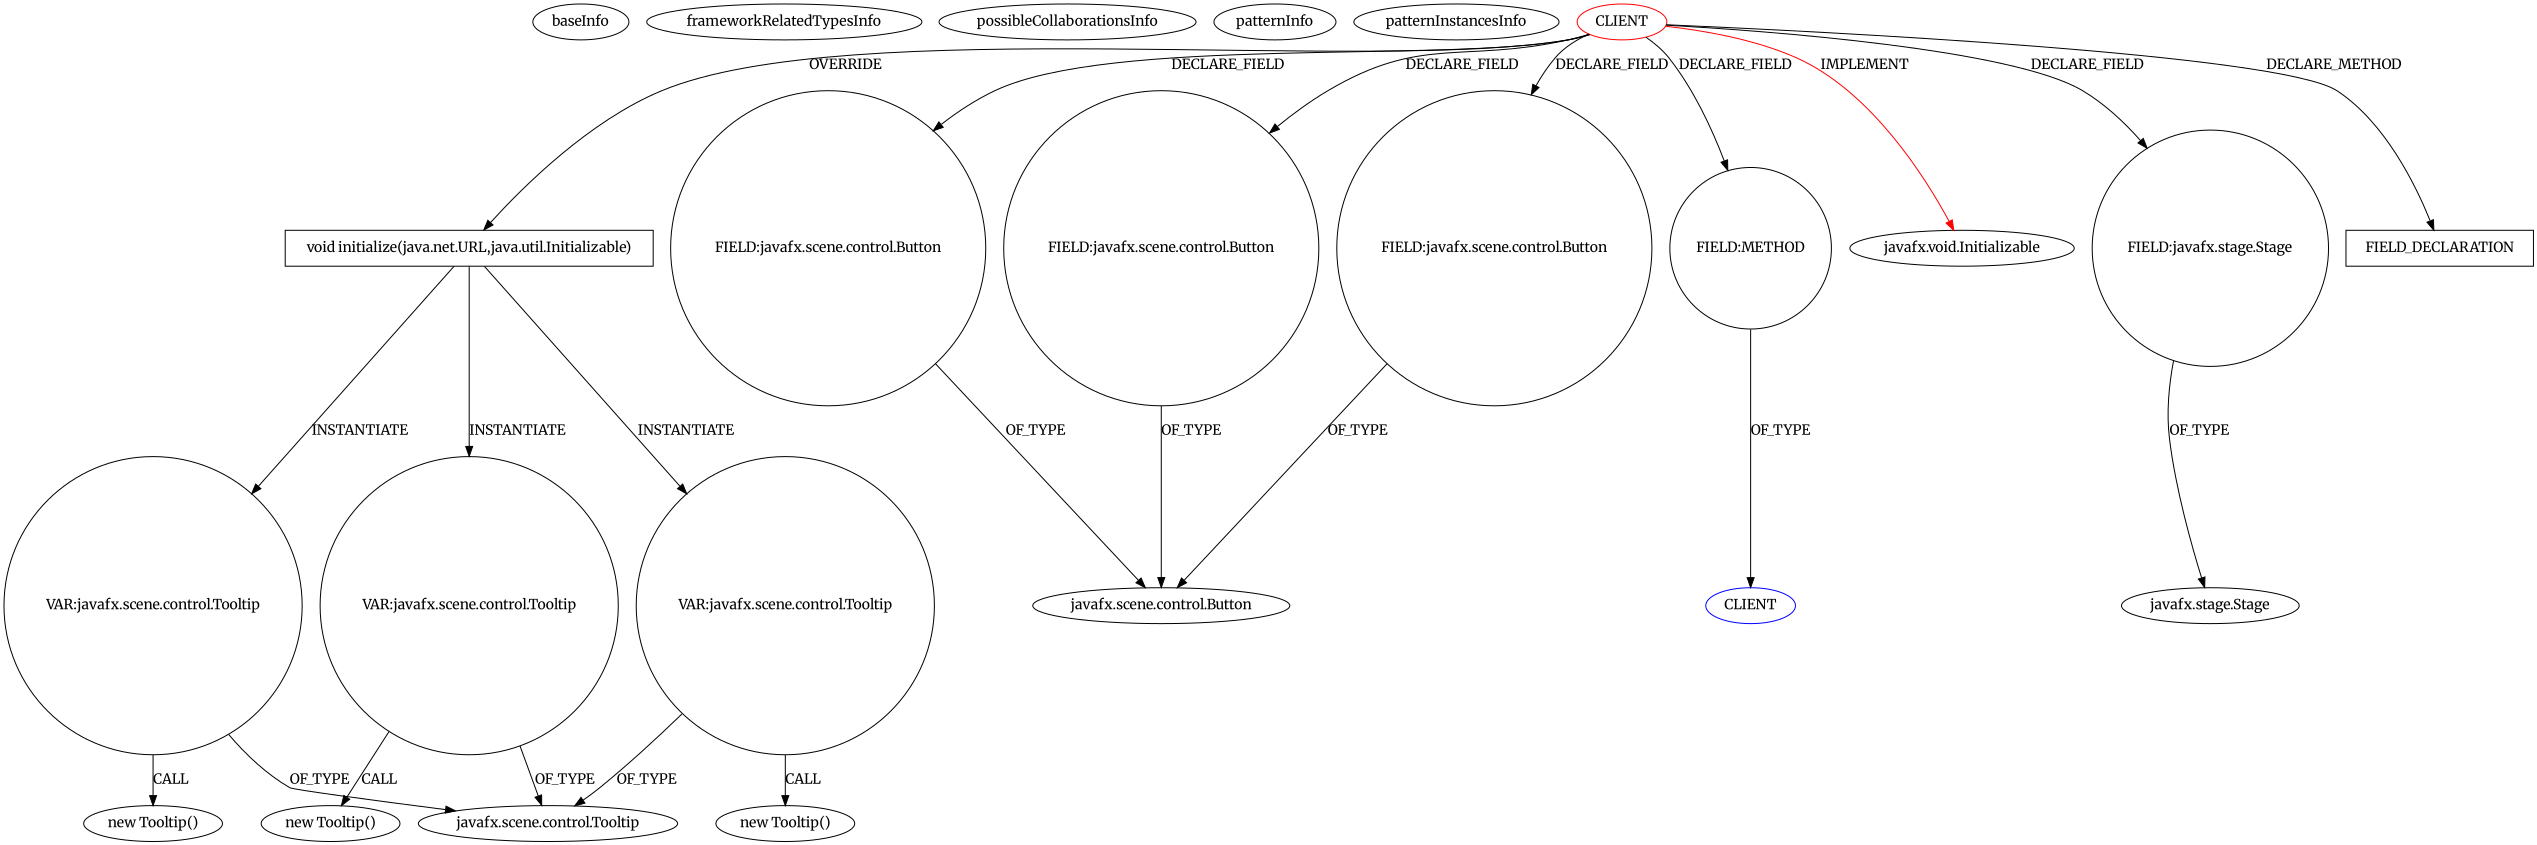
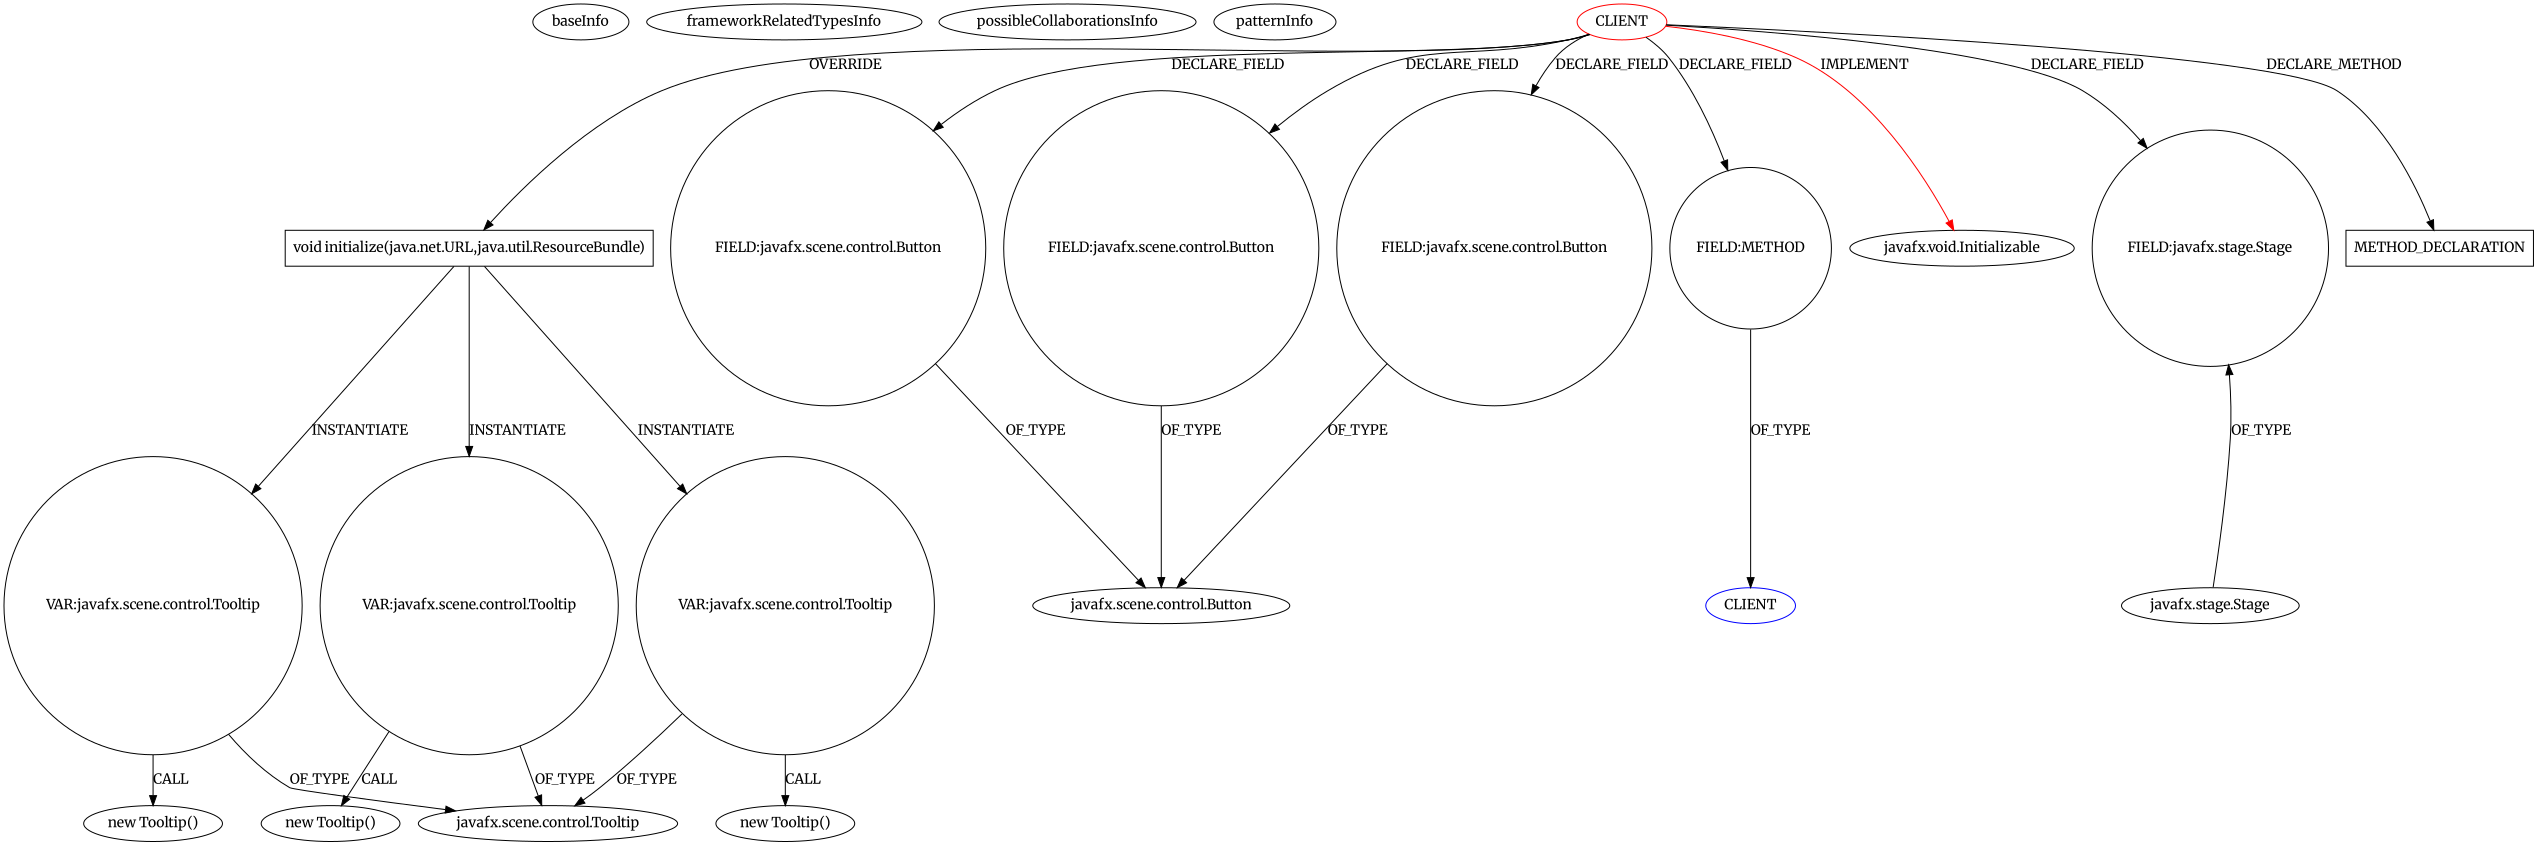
node "patternInstancesInfo": removed
node "void initialize(java.net.URL,java.util.Initializable)": label "void initialize(java.net.URL,java.util.Initializable)" -> "void initialize(java.net.URL,java.util.ResourceBundle)"
node "FIELD_DECLARATION": label "FIELD_DECLARATION" -> "METHOD_DECLARATION"
edge "FIELD:javafx.stage.Stage" -> "javafx.stage.Stage": reversed
